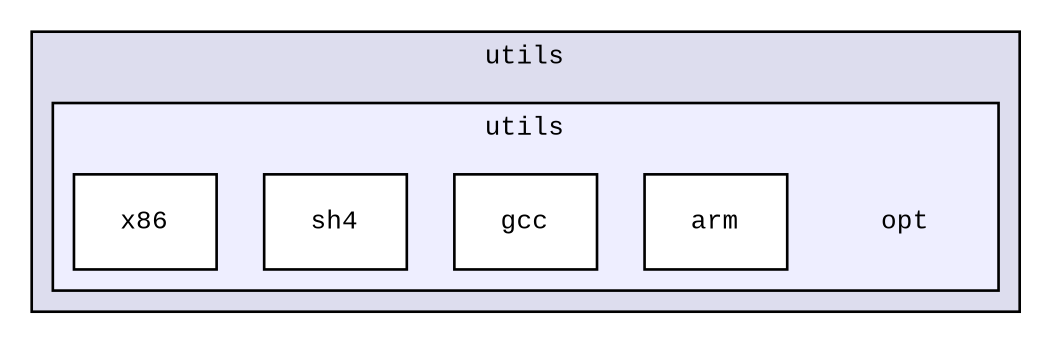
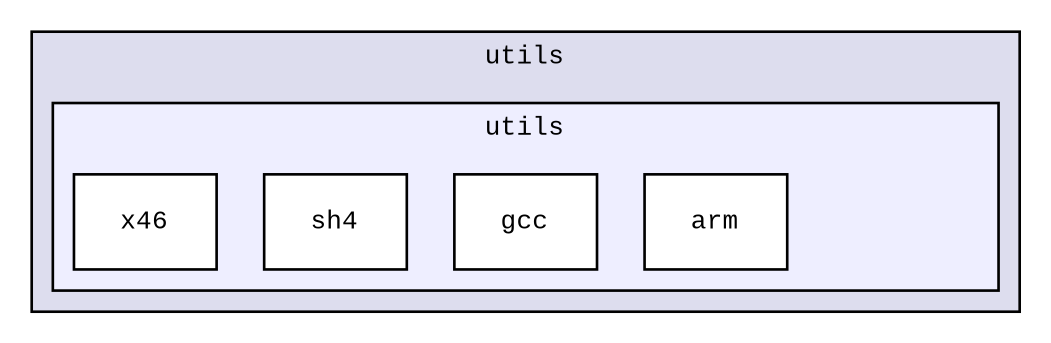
node "x86": label "x86" -> "x46"
node "opt": removed
